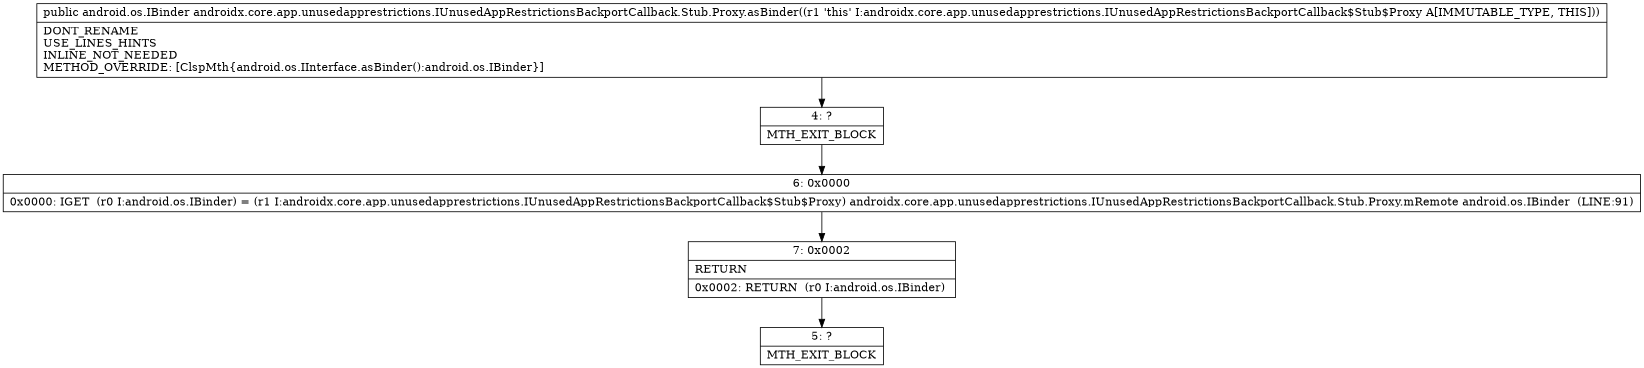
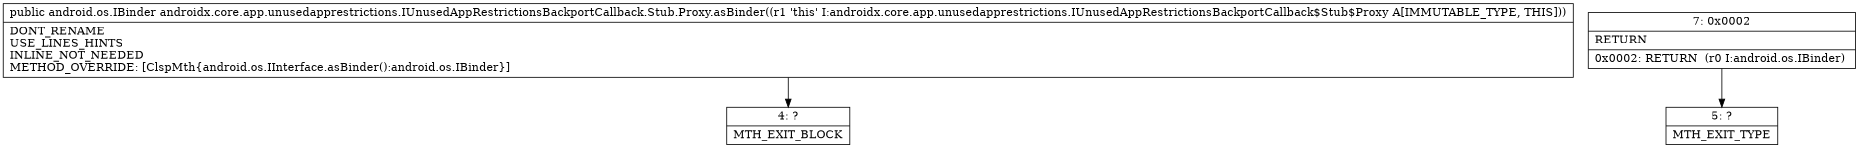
node "6: 0x0000": removed
node "5: ?": text "MTH_EXIT_BLOCK" -> "MTH_EXIT_TYPE"
